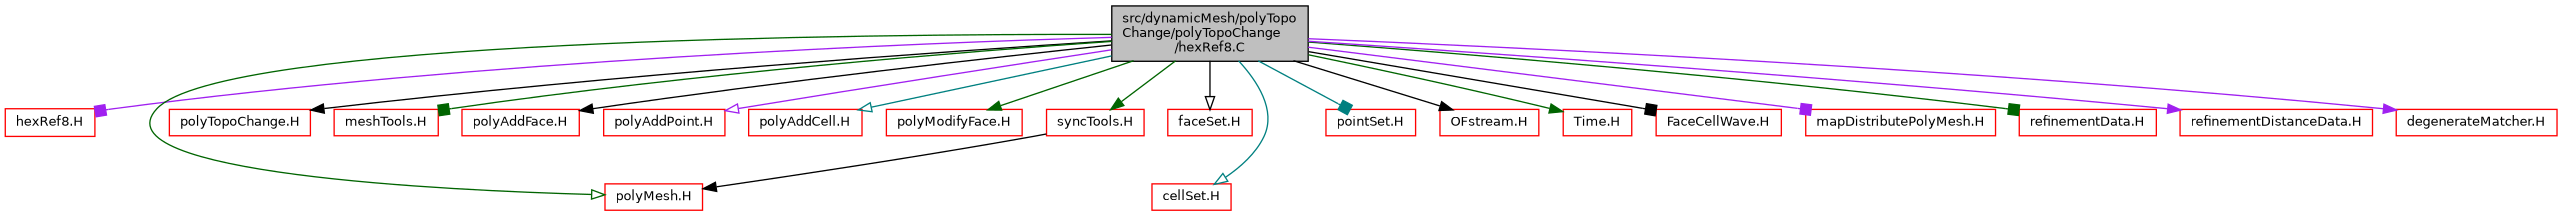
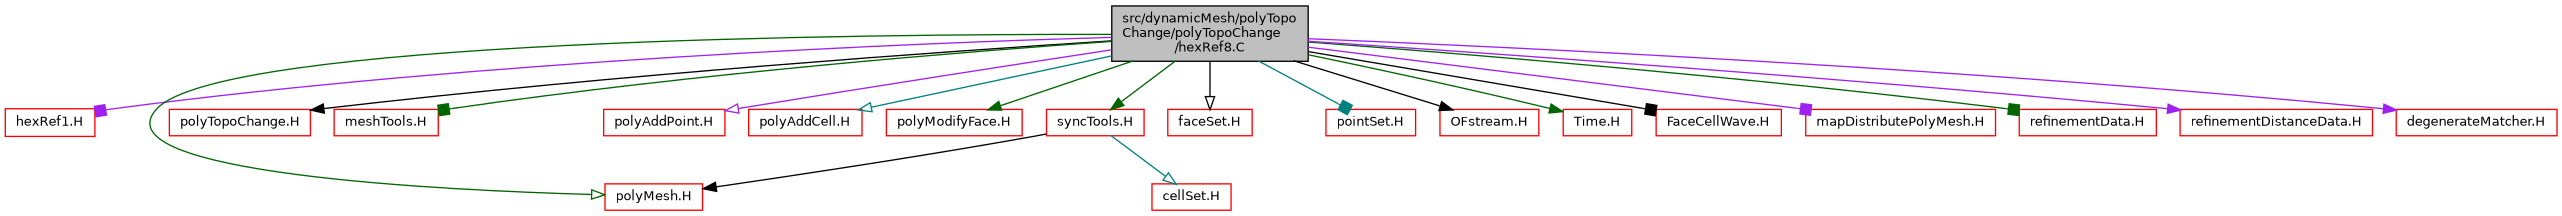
node "hexRef8.H": label "hexRef8.H" -> "hexRef1.H"
node "polyAddFace.H": removed
edge "src/dynamicMesh/polyTopo Change/polyTopoChange /hexRef8.C" -> "cellSet.H": now "syncTools.H" -> "cellSet.H"
